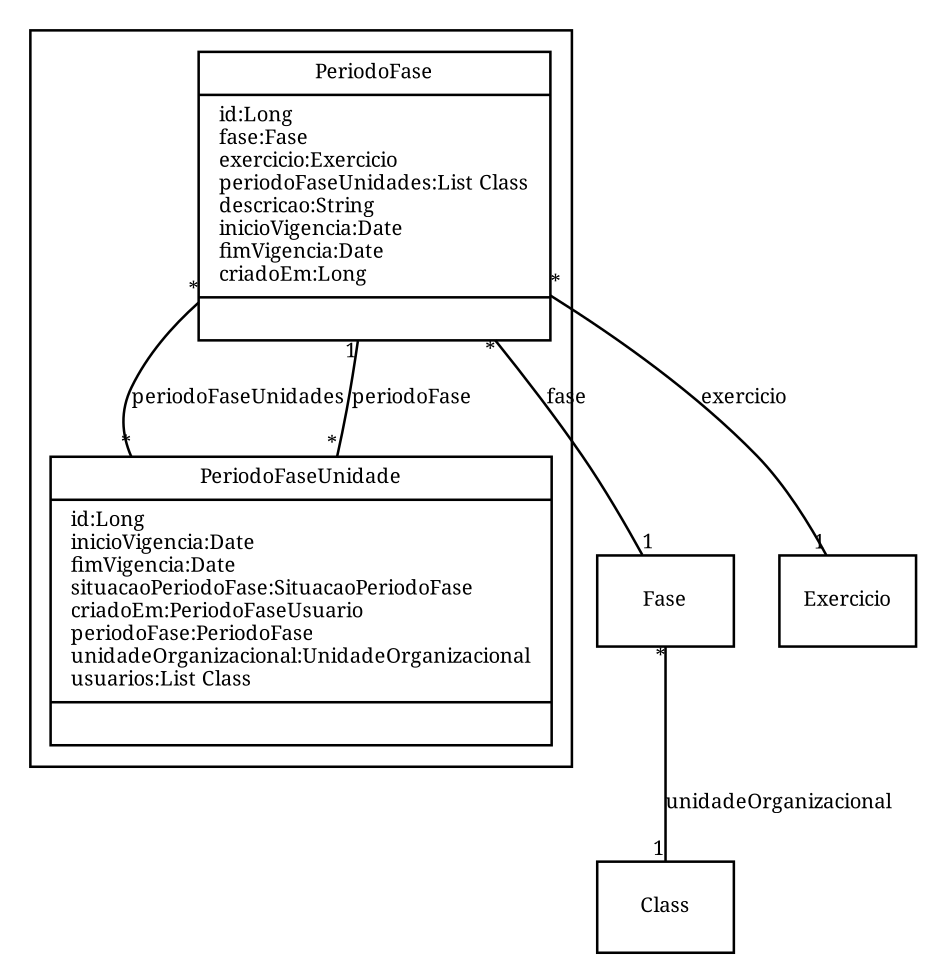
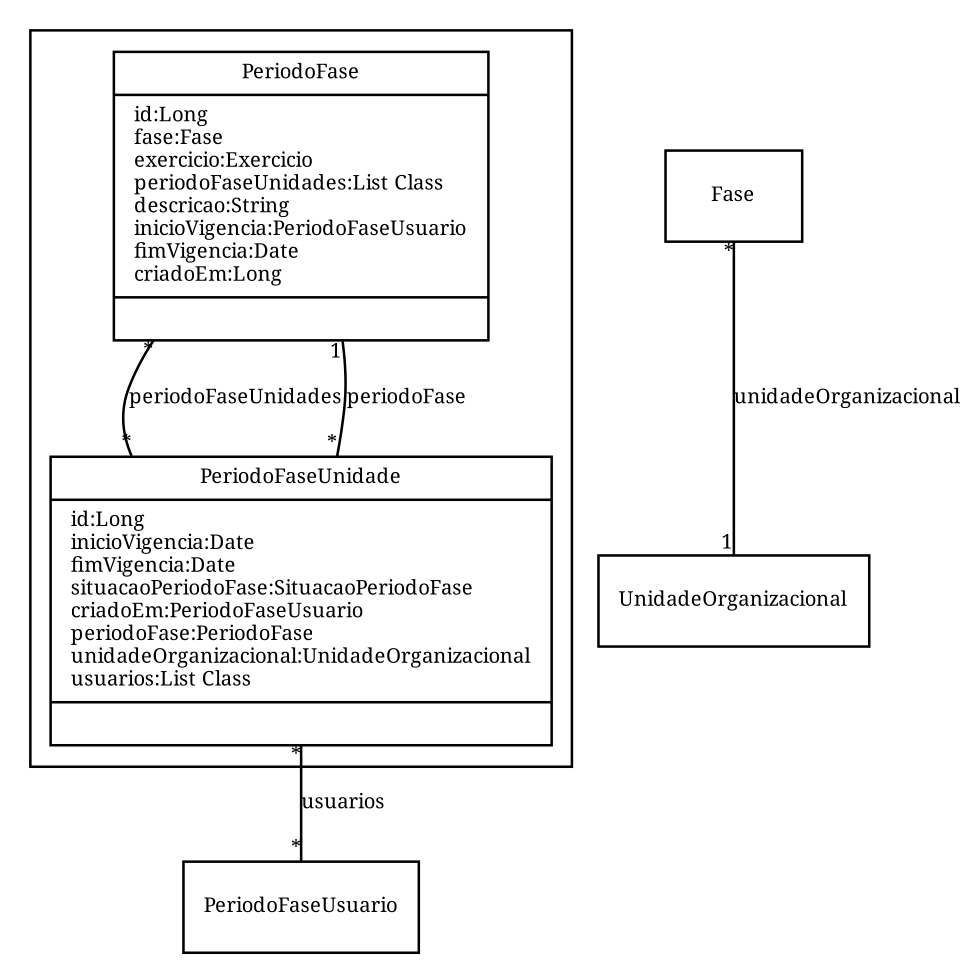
node "PeriodoFase": text "inicioVigencia:Date" -> "inicioVigencia:PeriodoFaseUsuario"
edge "PeriodoFase" -- "Fase": removed, label "fase"
node "Exercicio": removed
node "PeriodoFaseUsuario": added
node "Class": label "Class" -> "UnidadeOrganizacional"
